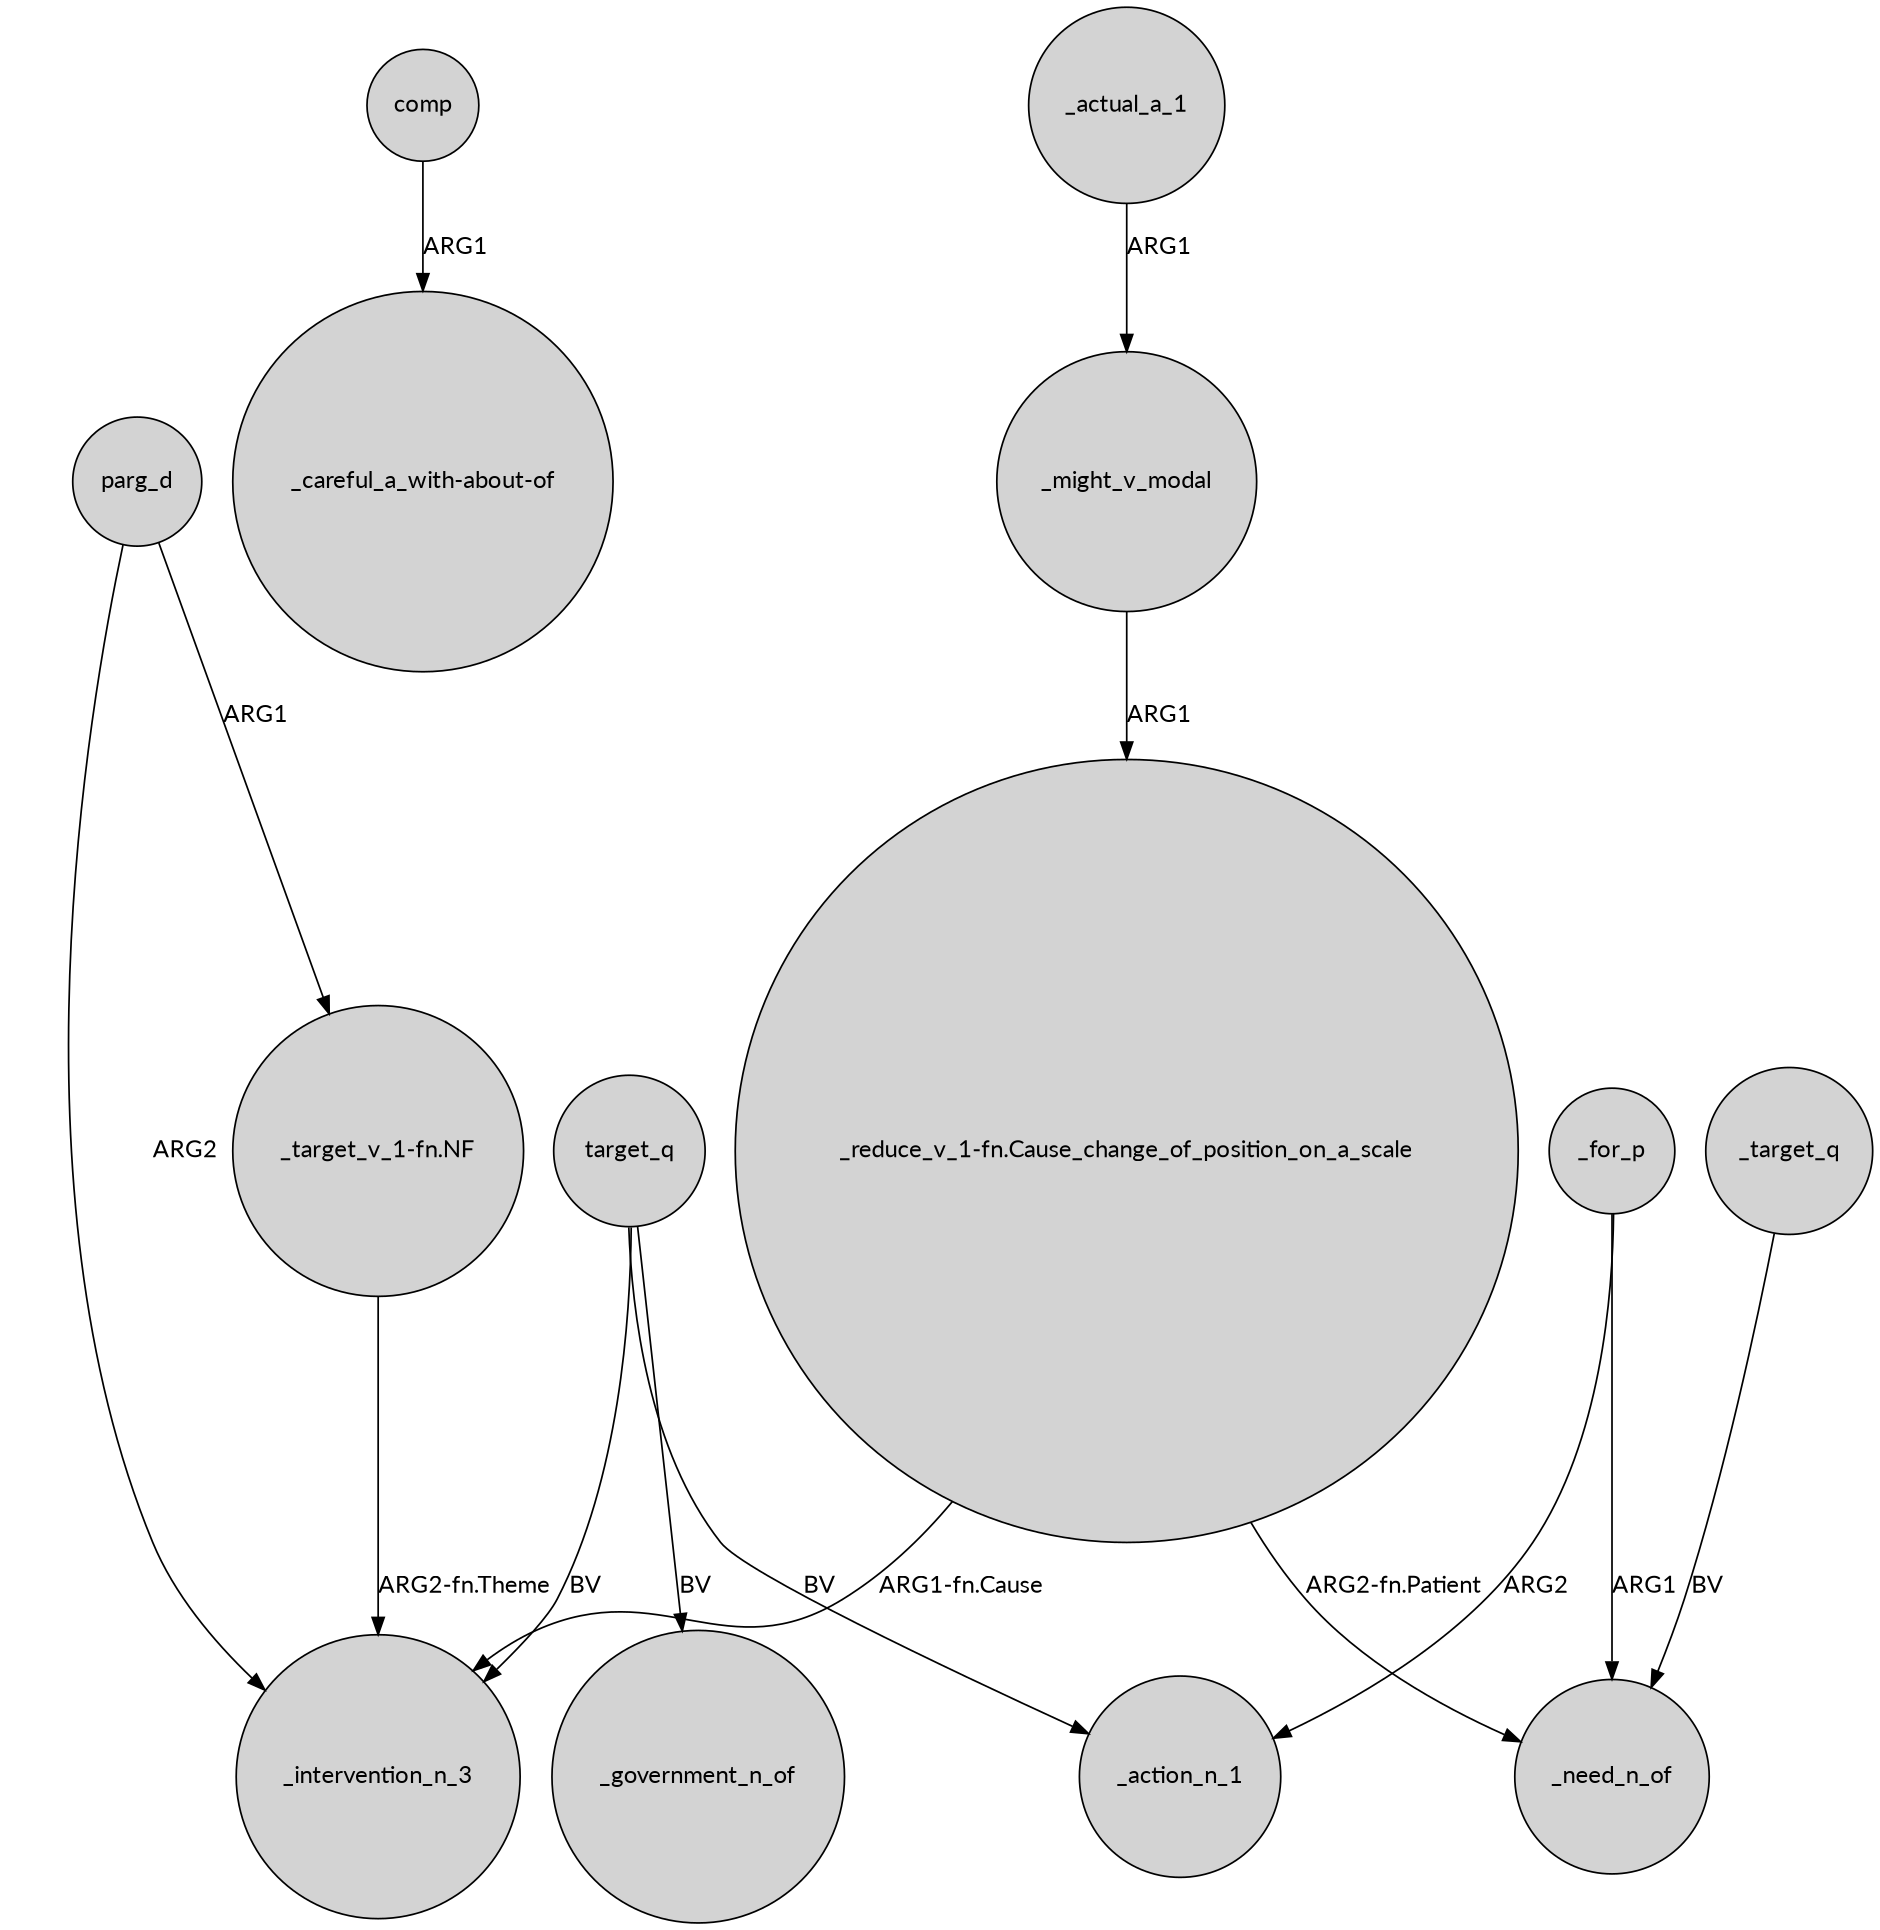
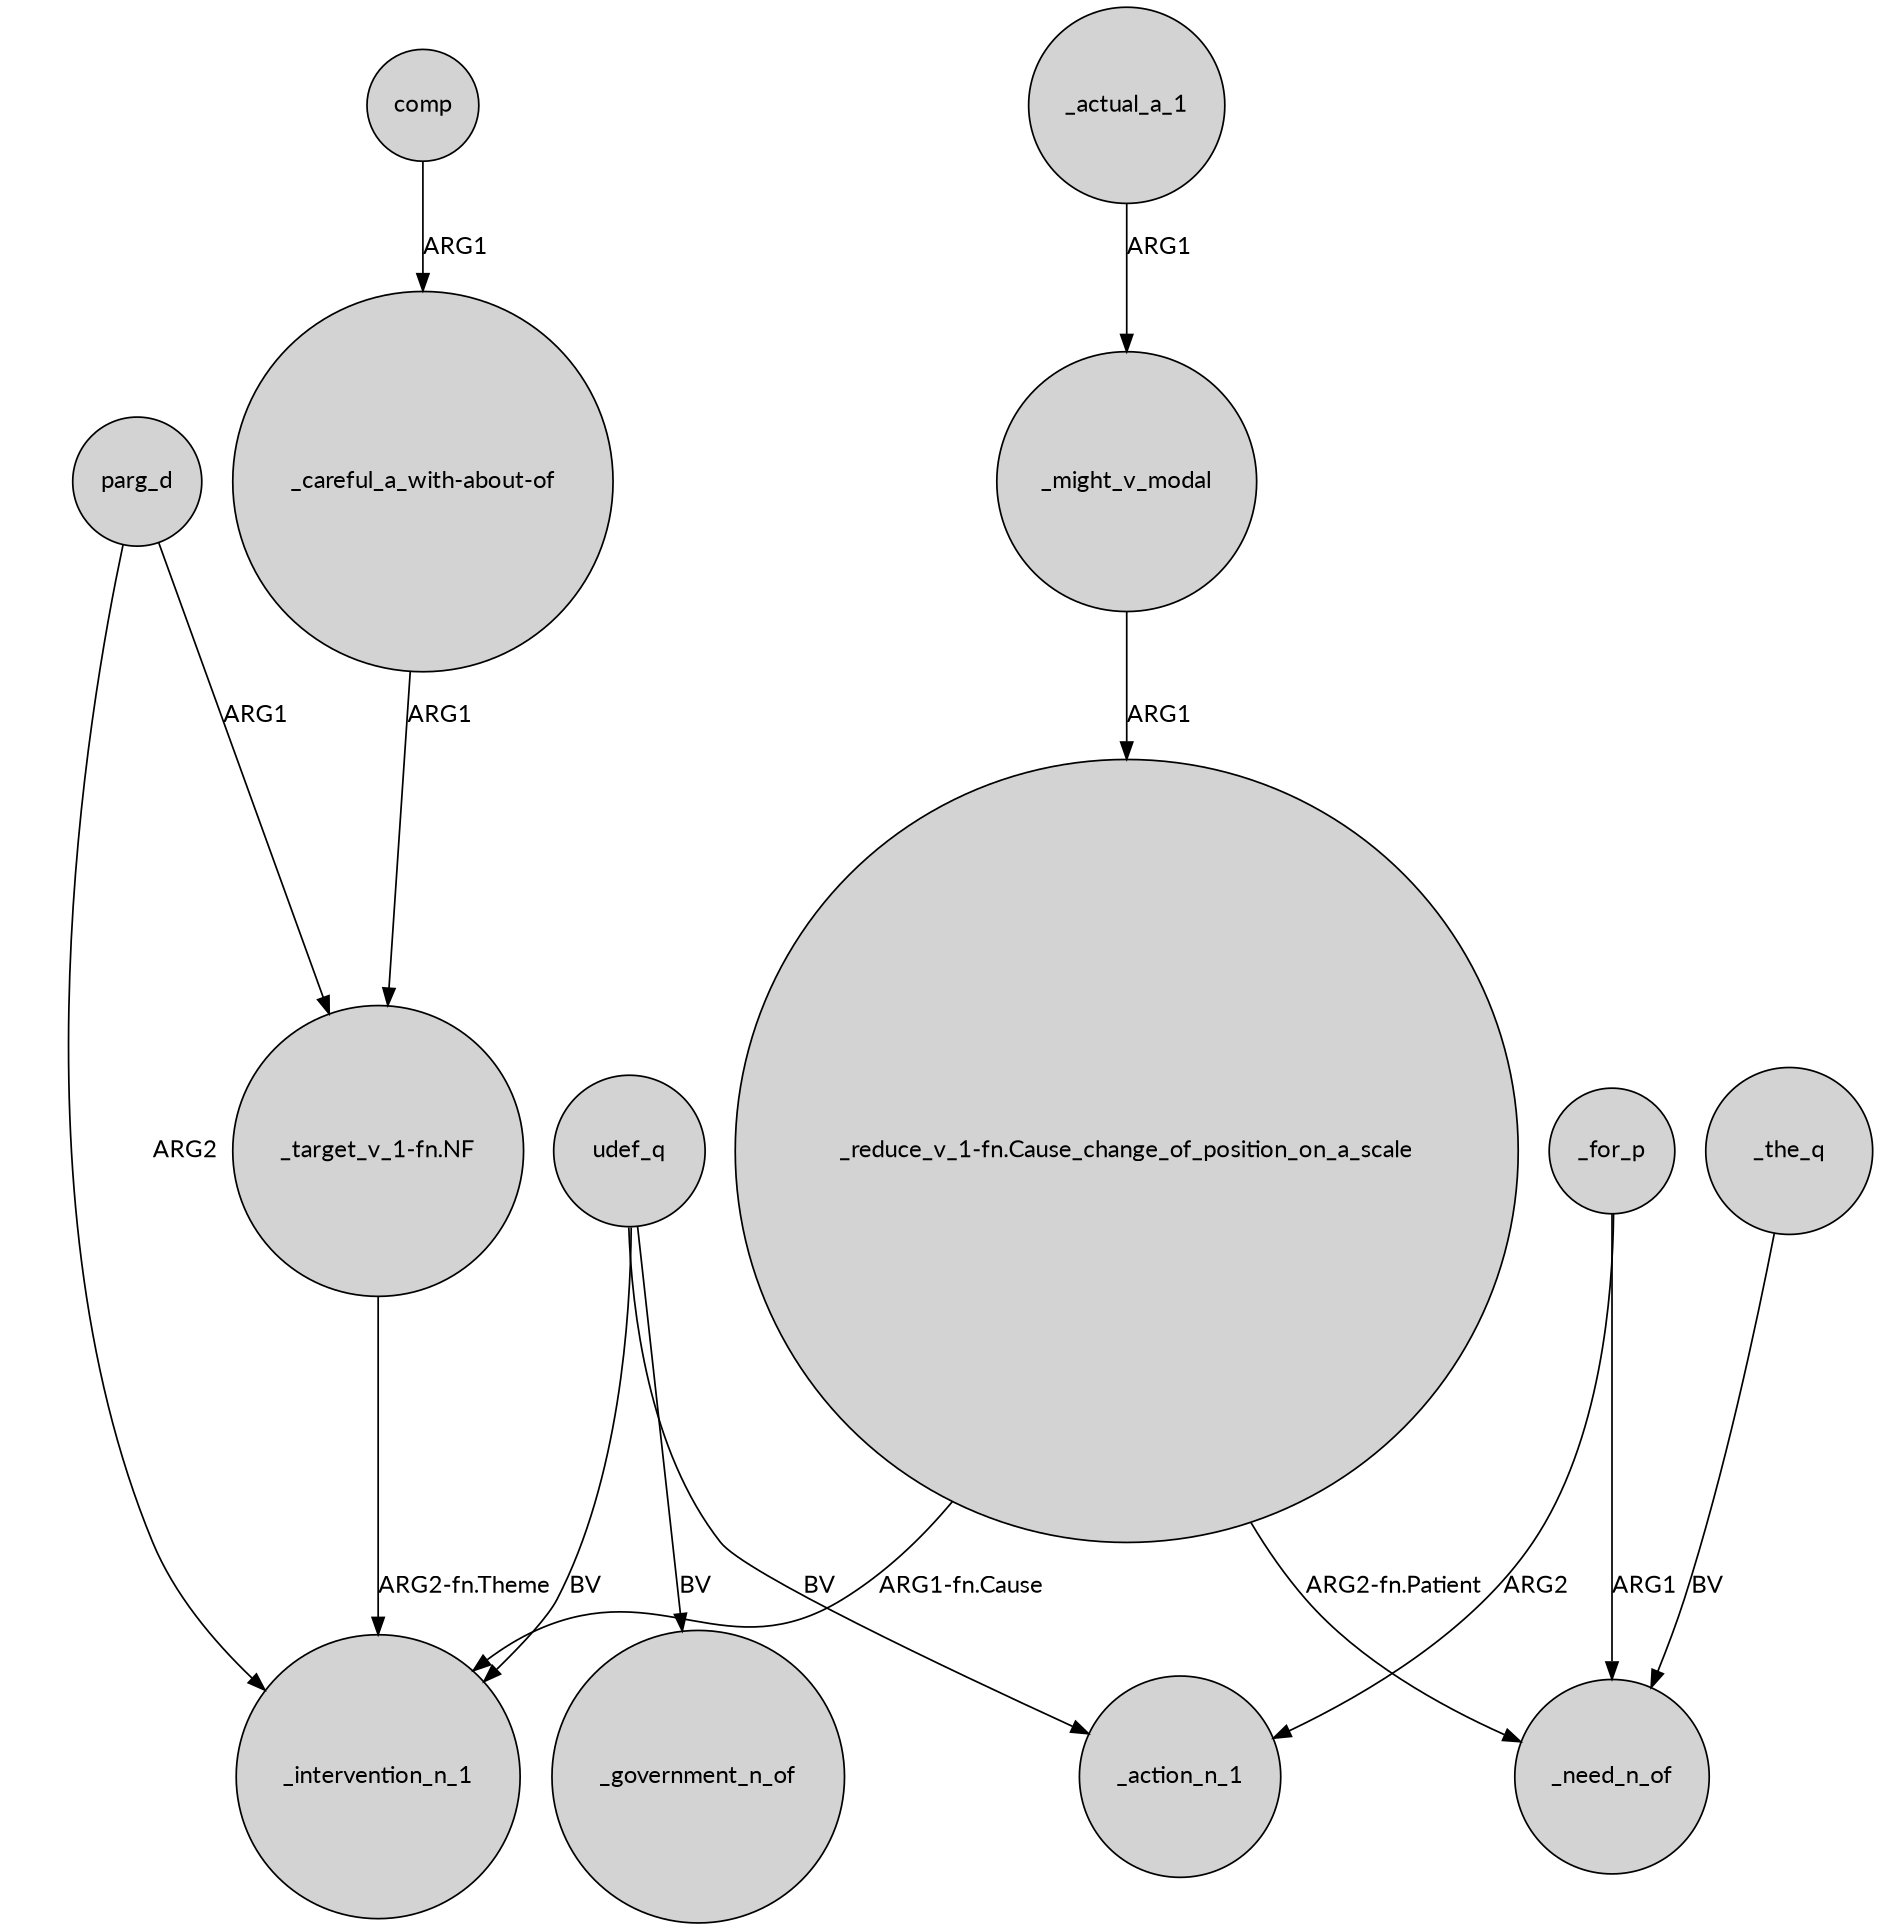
edge "_careful_a_with-about-of" -> "_target_v_1-fn.NF": added, label "ARG1"
node "target_q": label "target_q" -> "udef_q"
node "_target_q": label "_target_q" -> "_the_q"
node "_intervention_n_3": label "_intervention_n_3" -> "_intervention_n_1"
